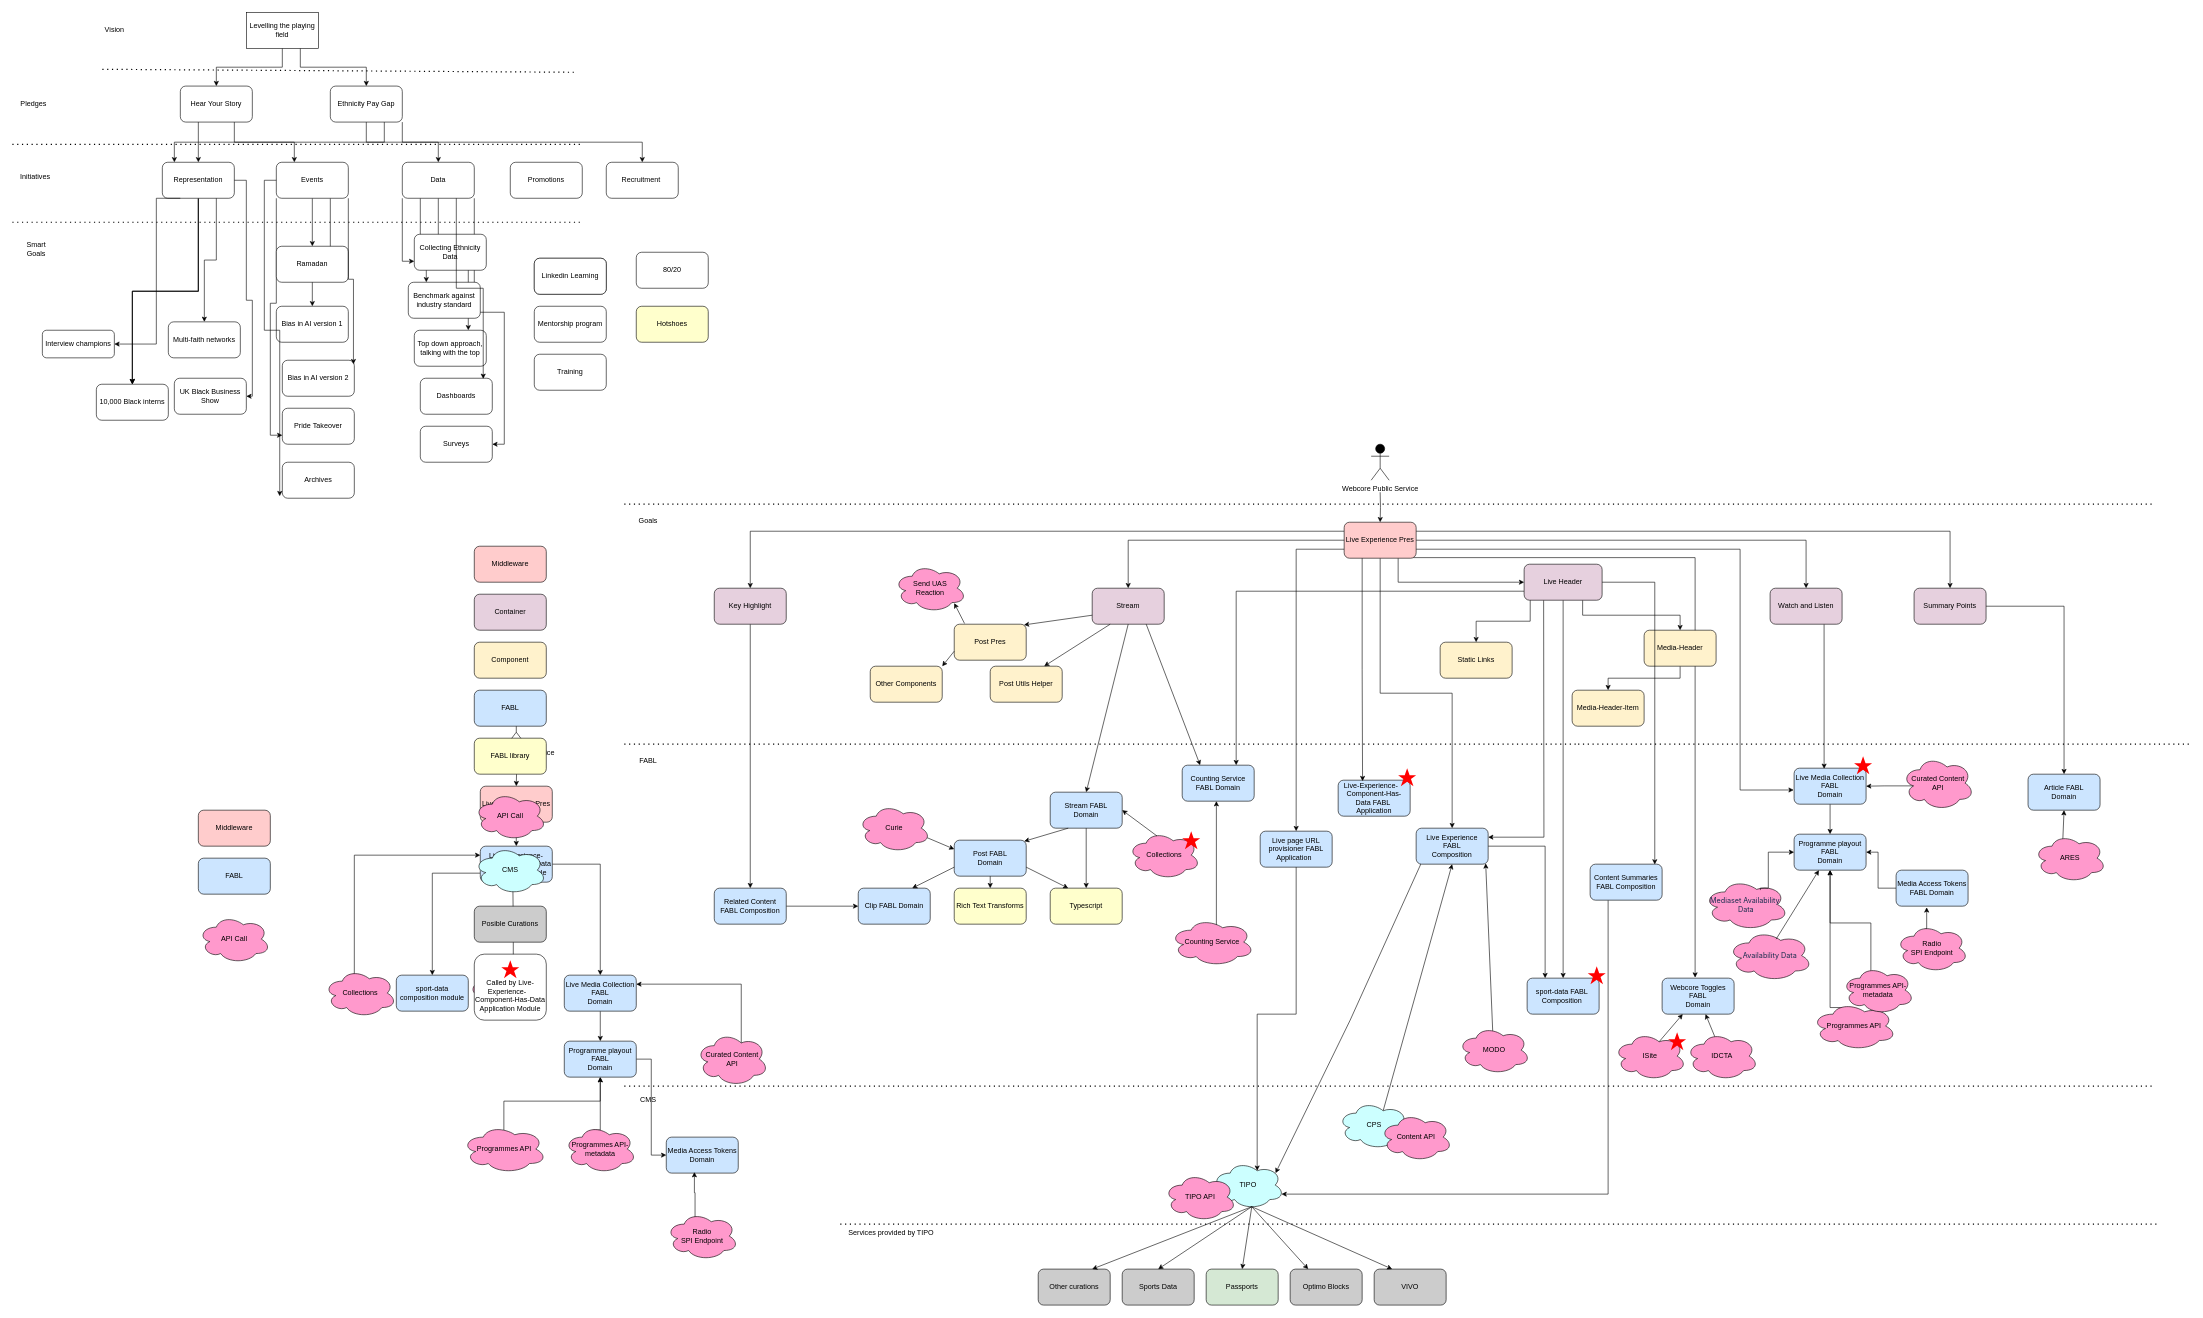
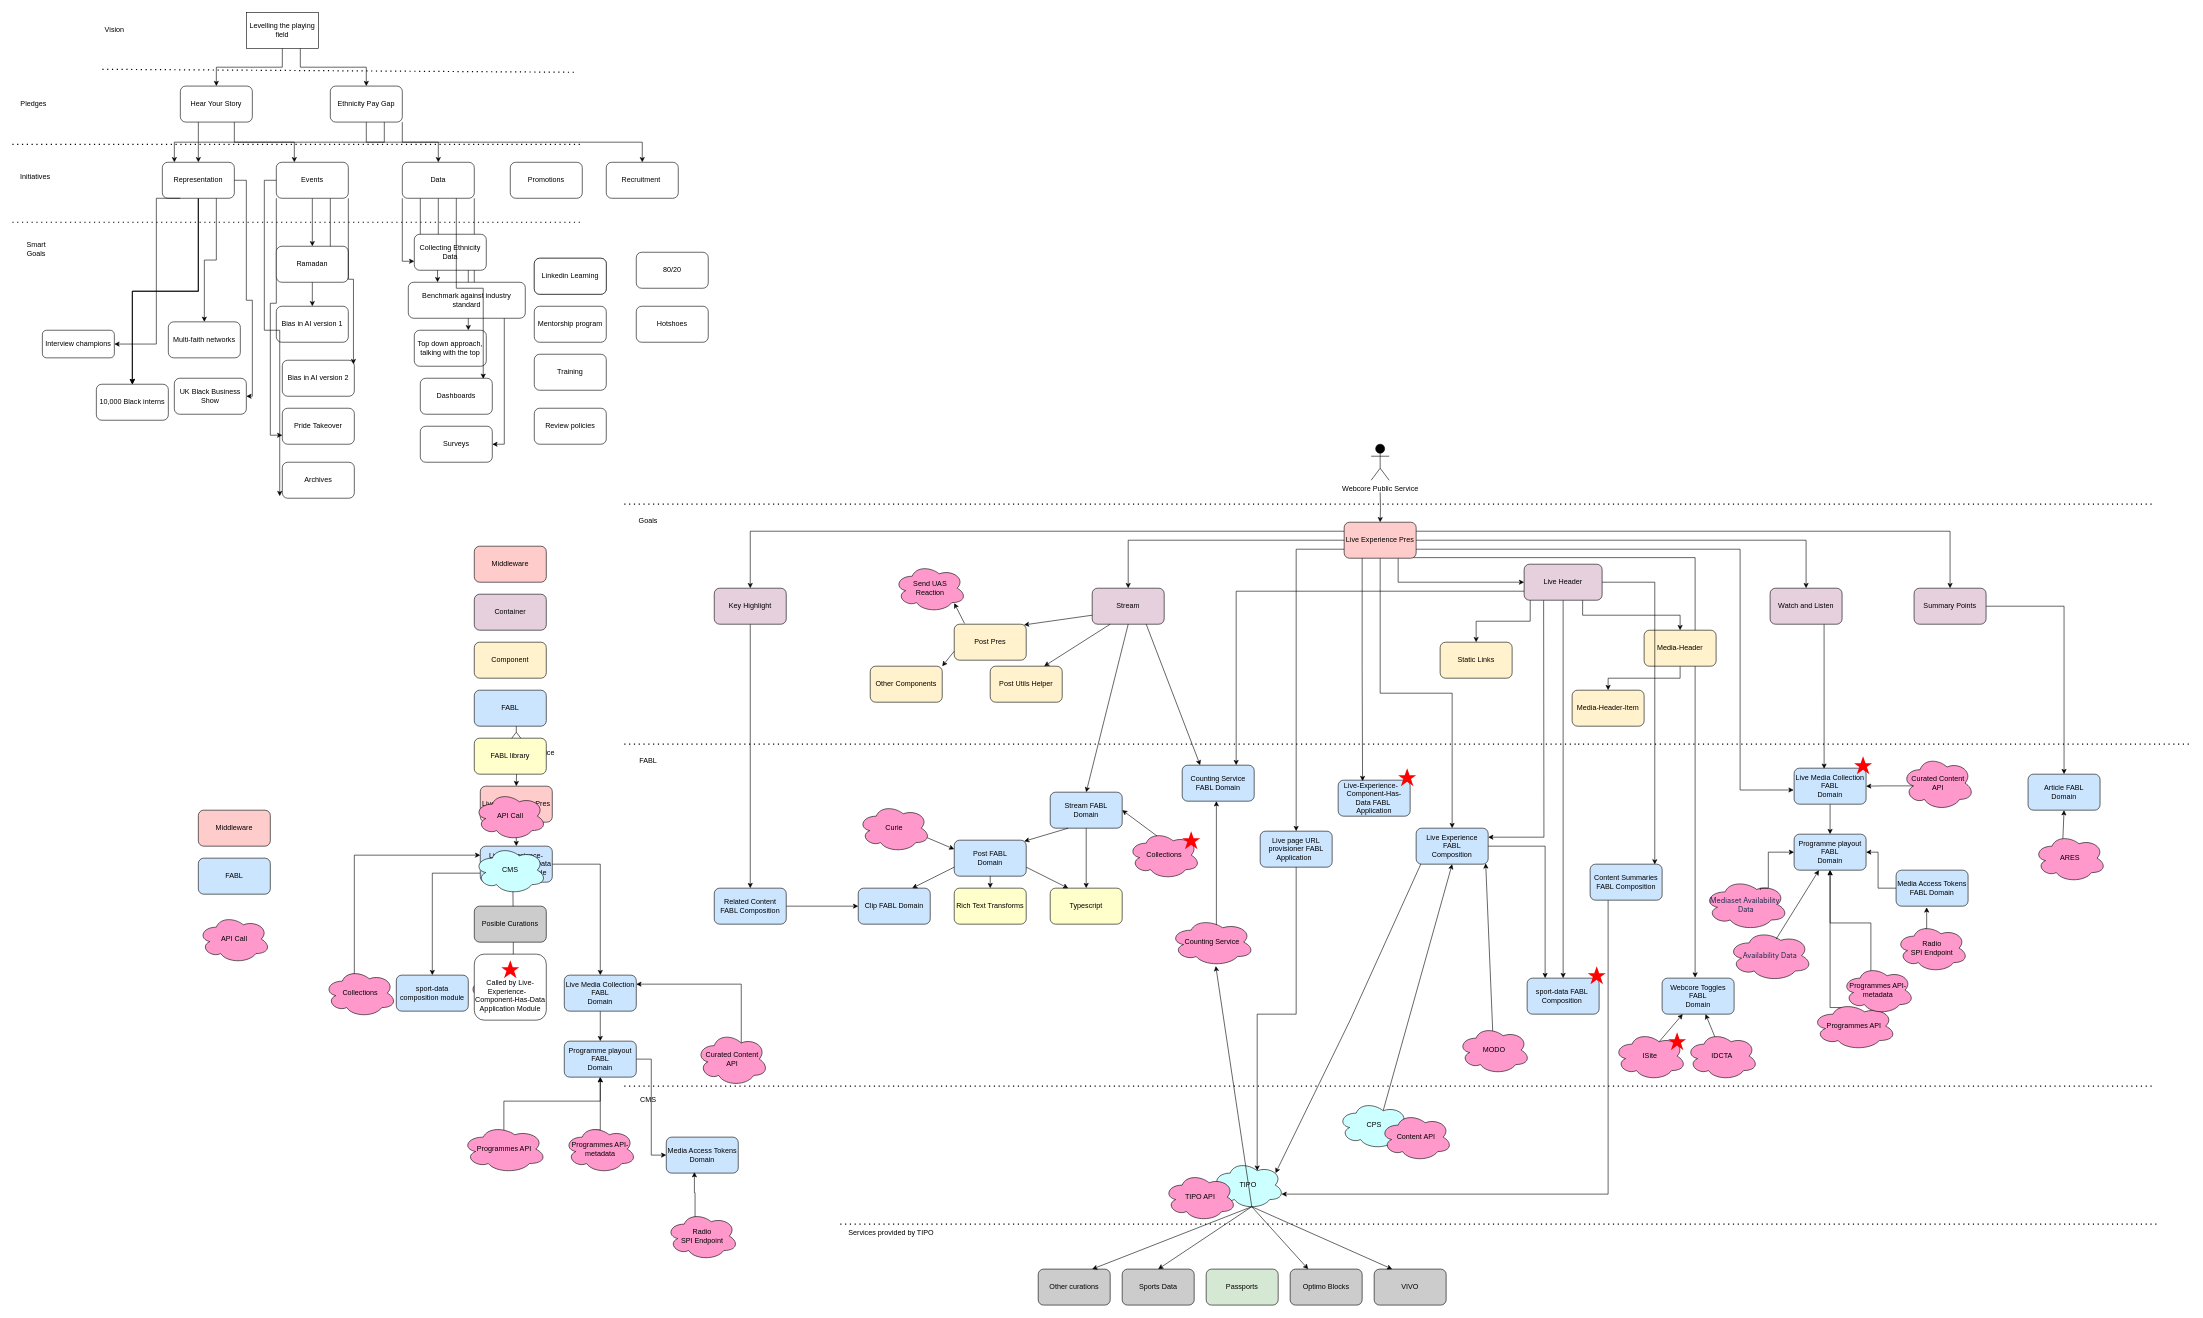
node "Benchmark against industry standard": size 72x36 -> 117x36
node "Hotshoes": fillcolor #ffffcc -> #ffffff
node "Review policies": added
edge "TIPO" -> "Passports": now "TIPO" -> "Counting Service"
